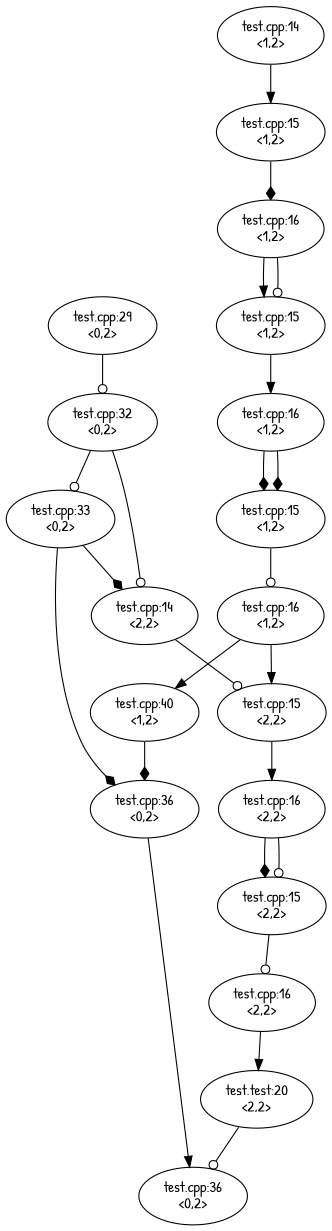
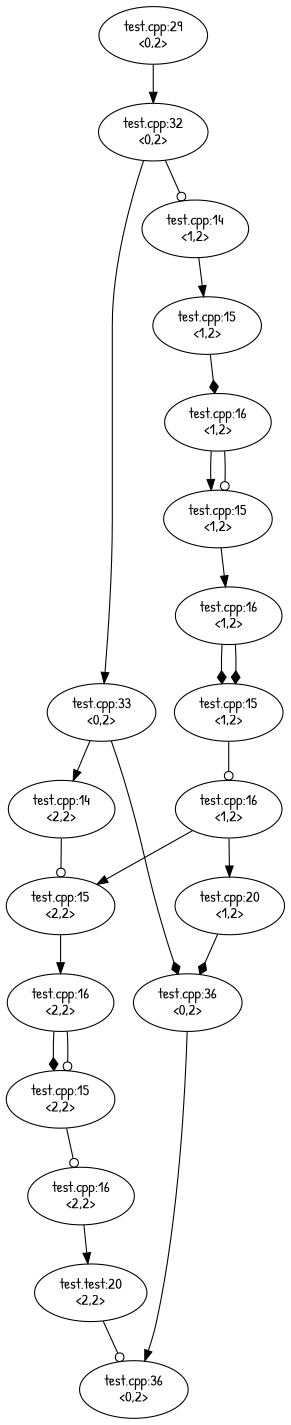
edge "test.cpp:29 <0,2>" -> "test.cpp:32 <0,2>": arrowhead odot -> normal
edge "test.cpp:32 <0,2>" -> "test.cpp:33 <0,2>": arrowhead odot -> normal
edge "test.cpp:32 <0,2>" -> "test.cpp:14 <2,2>": now "test.cpp:32 <0,2>" -> "test.cpp:14 <1,2>"
edge "test.cpp:33 <0,2>" -> "test.cpp:14 <2,2>": arrowhead diamond -> normal
node "test.cpp:40 <1,2>": label "test.cpp:40 <1,2>" -> "test.cpp:20 <1,2>"
